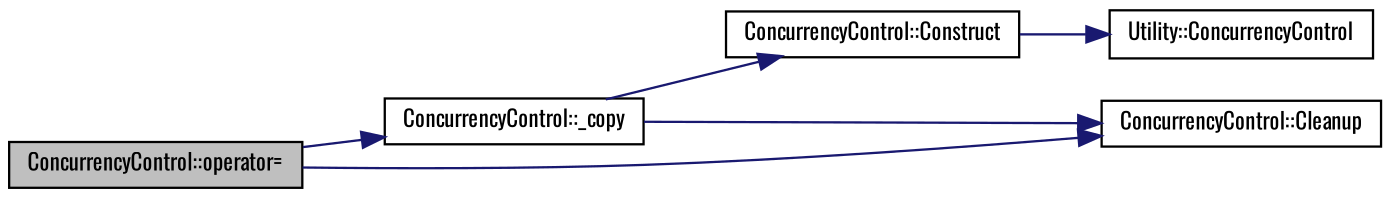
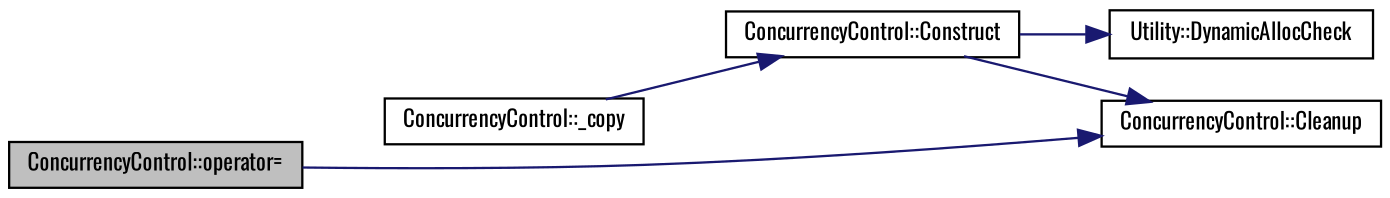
node "Utility::ConcurrencyControl": label "Utility::ConcurrencyControl" -> "Utility::DynamicAllocCheck"
edge "ConcurrencyControl::_copy" -> "ConcurrencyControl::Cleanup": now "ConcurrencyControl::Construct" -> "ConcurrencyControl::Cleanup"
edge "ConcurrencyControl::operator=" -> "ConcurrencyControl::_copy": removed
